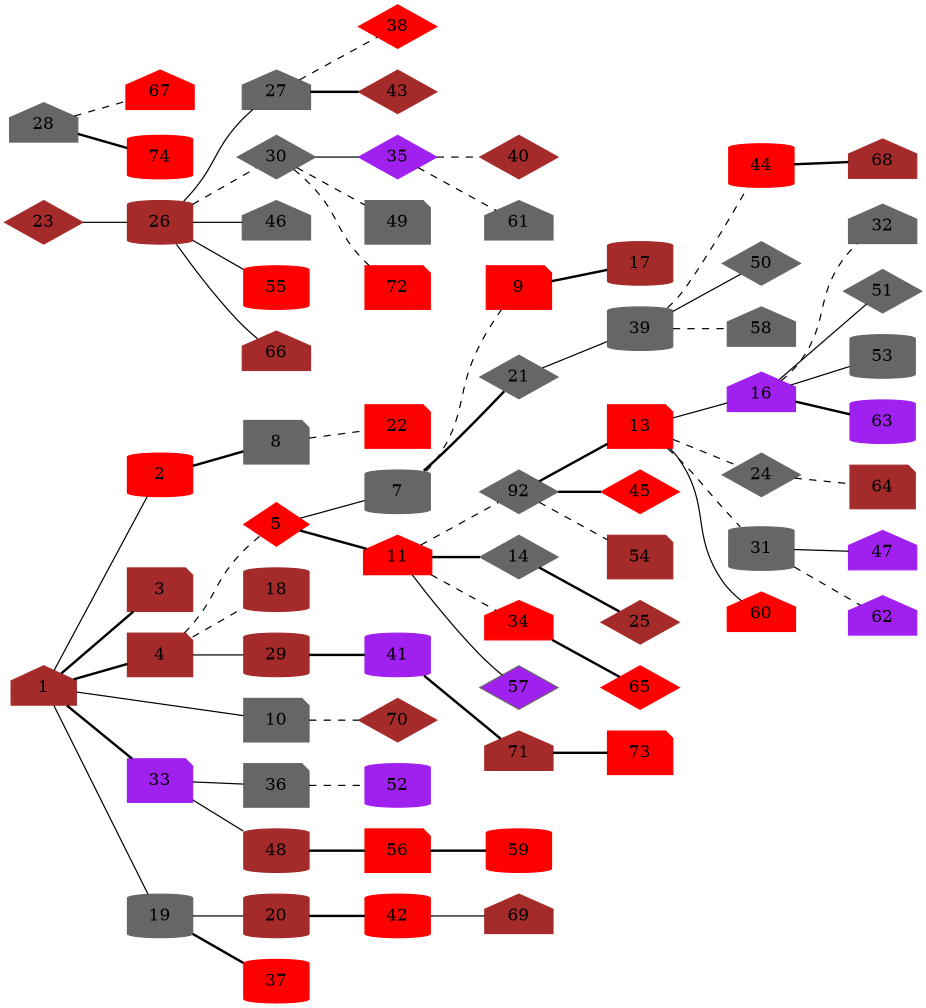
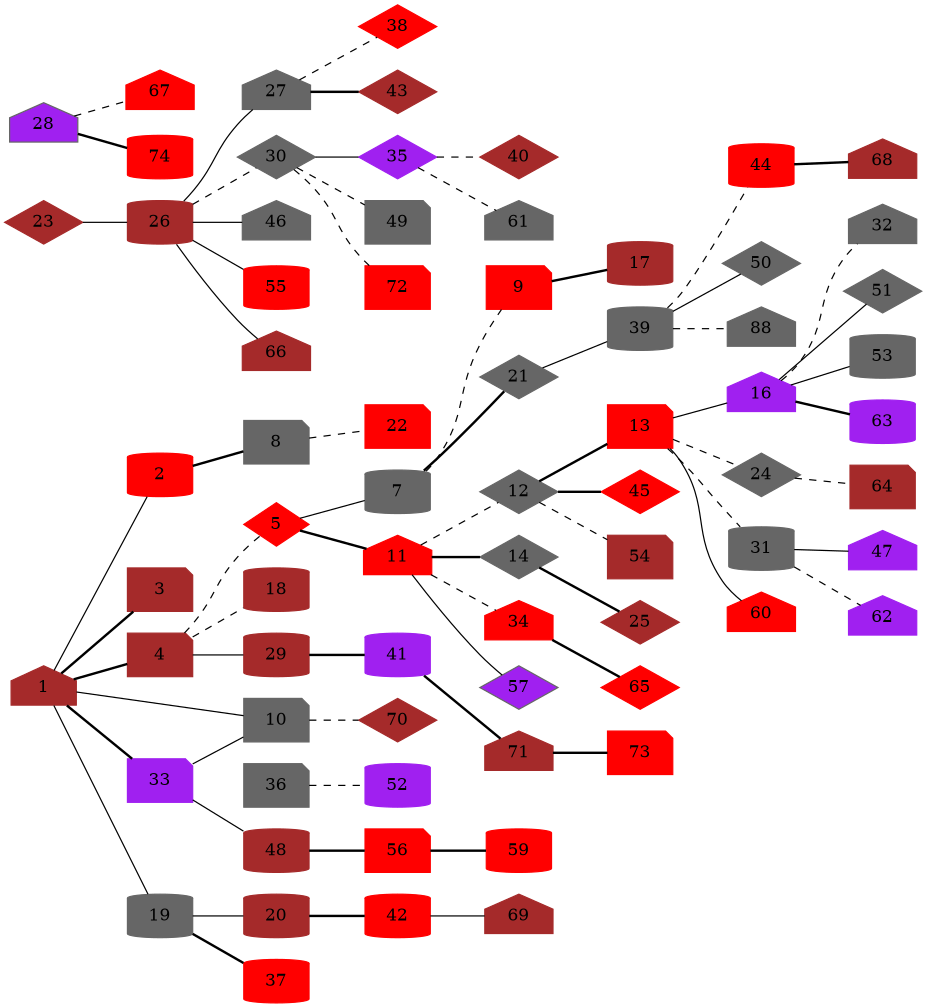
node "28": fillcolor gray40 -> purple
node "58": label "58" -> "88"
node "92": label "92" -> "12"
edge "33" -- "36": now "33" -- "10"
